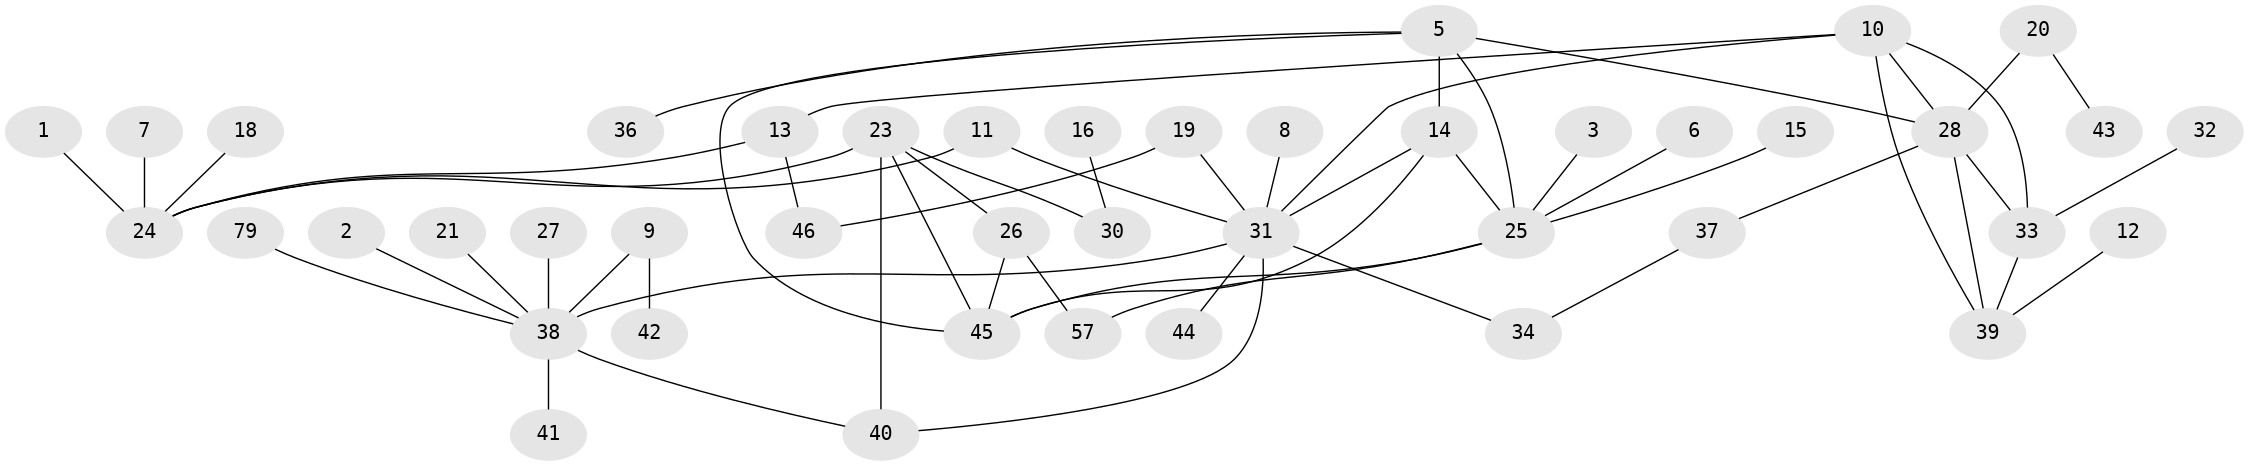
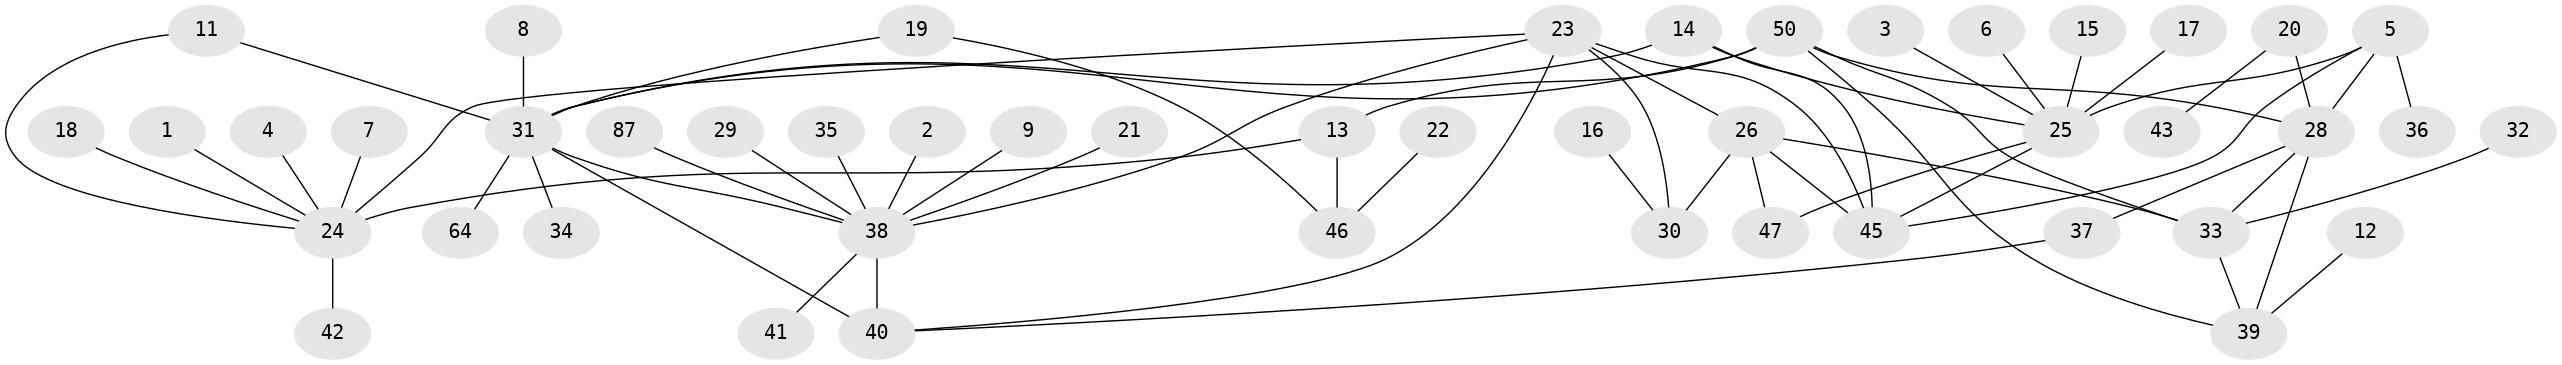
node "10": label "10" -> "50"
node "17": added
edge "5" -- "14": removed
edge "23" -- "38": added
node "4": added
node "35": added
node "22": added
edge "26" -- "33": added
edge "26" -- "30": added
node "79": label "79" -> "29"
node "27": label "27" -> "87"
edge "37" -- "34": now "37" -- "40"
edge "9" -- "42": now "24" -- "42"
node "57": label "57" -> "47"
node "44": label "44" -> "64"
